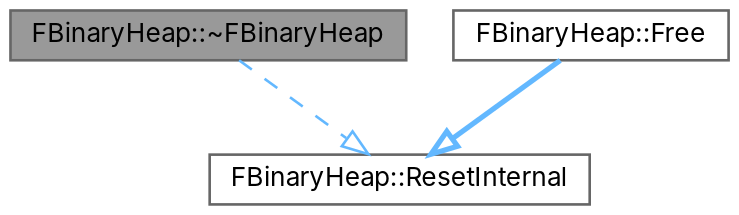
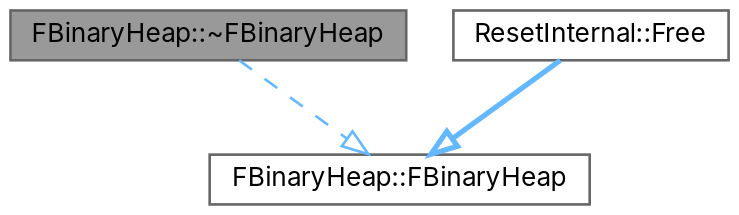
node "FBinaryHeap::Free": label "FBinaryHeap::Free" -> "ResetInternal::Free"
node "FBinaryHeap::ResetInternal": label "FBinaryHeap::ResetInternal" -> "FBinaryHeap::FBinaryHeap"
